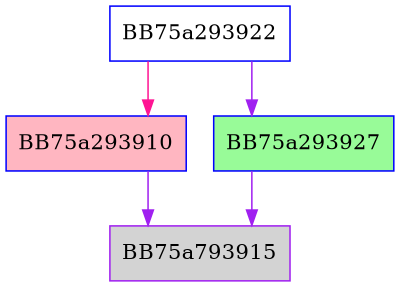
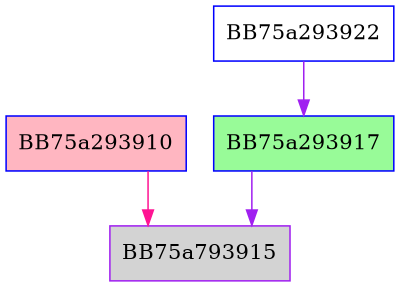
edge "BB75a293922" -> "BB75a293910": removed
node "BB75a293927": label "BB75a293927" -> "BB75a293917"
edge "BB75a293910" -> "BB75a793915": color purple -> deeppink
